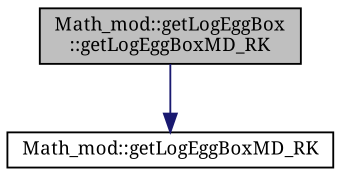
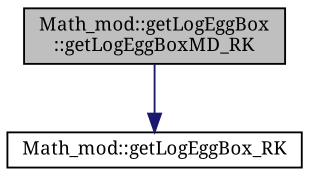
node "Math_mod::getLogEggBoxMD_RK": label "Math_mod::getLogEggBoxMD_RK" -> "Math_mod::getLogEggBox_RK"
